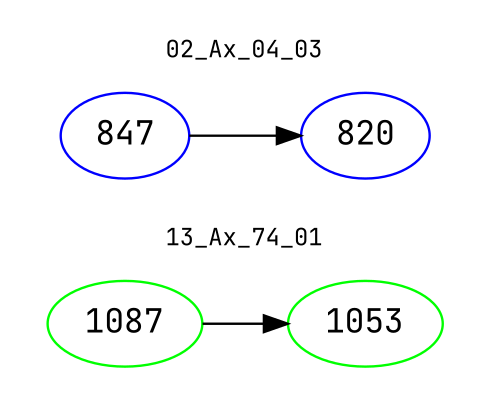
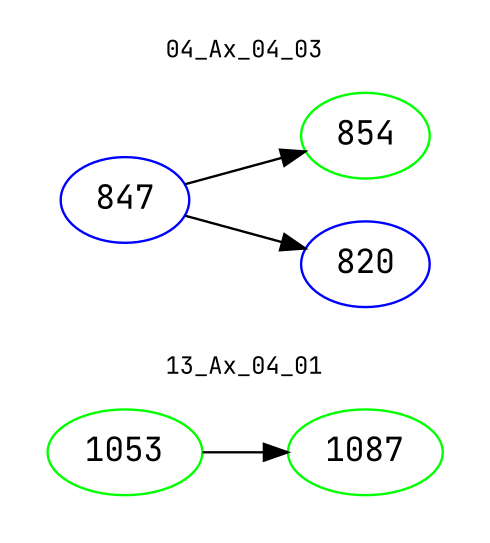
cluster "02_Ax_04_03": label "02_Ax_04_03" -> "04_Ax_04_03"
node "854": added
cluster "13_Ax_74_01": label "13_Ax_74_01" -> "13_Ax_04_01"
edge "1087" -> "1053": reversed
